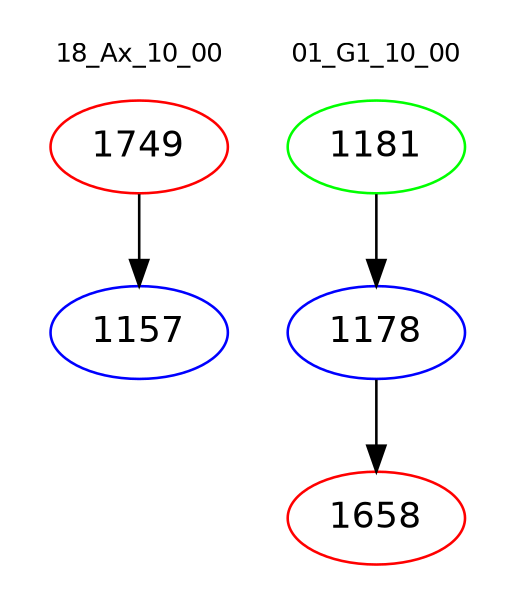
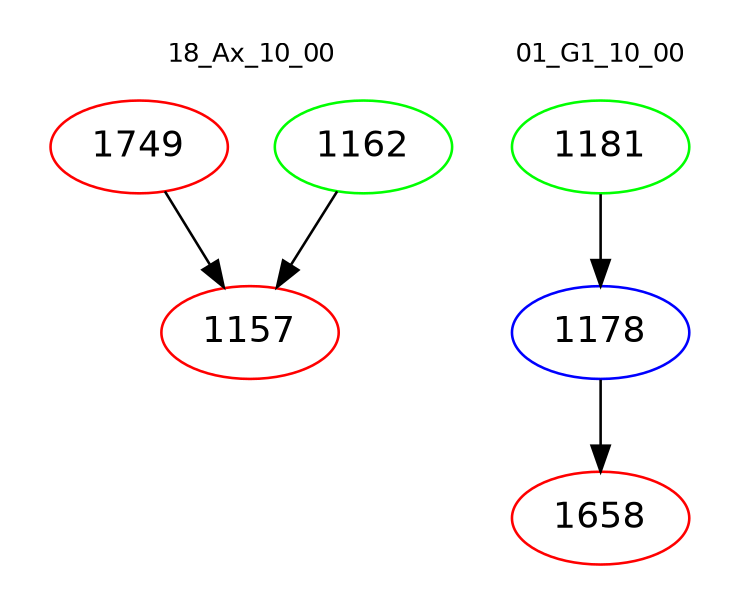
node "1162": added
node "1157": color blue -> red
